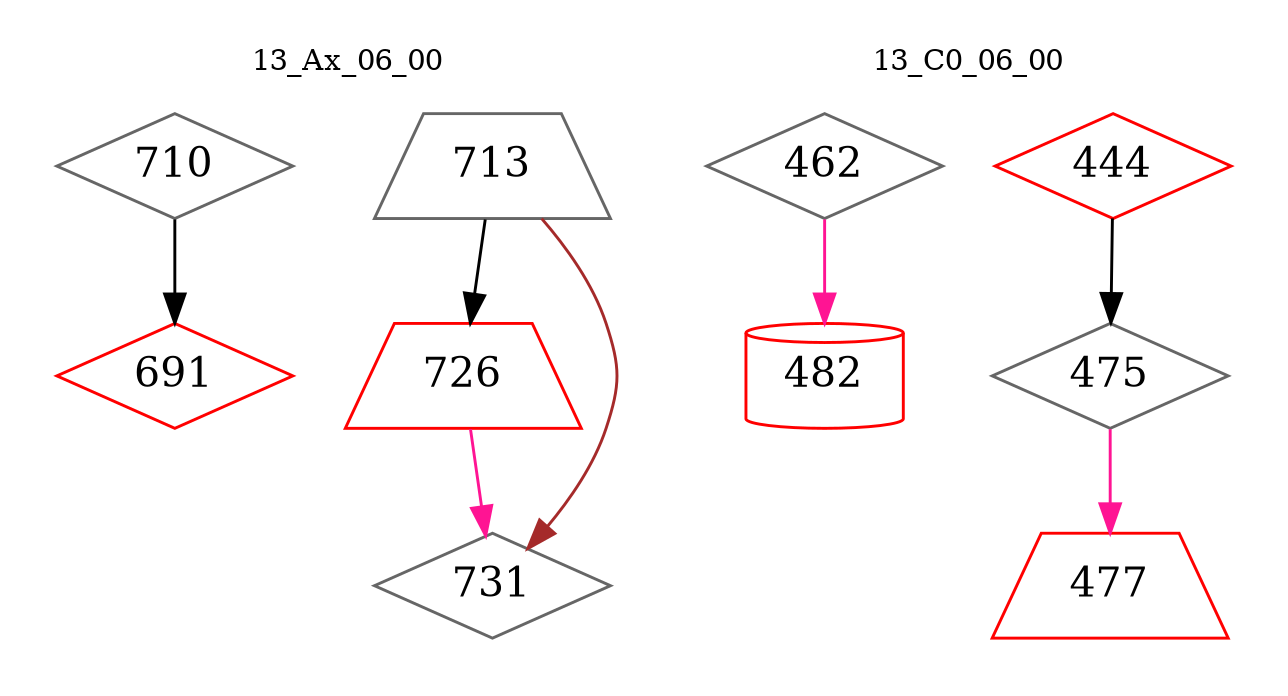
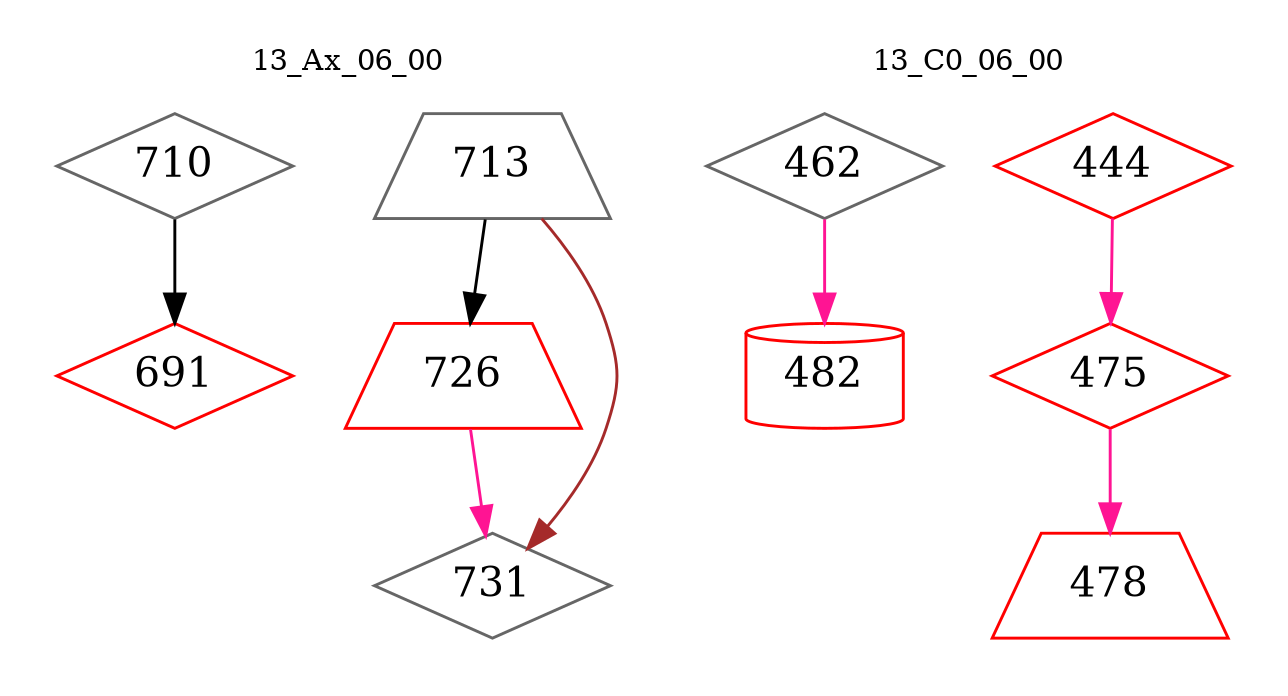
edge "444" -> "475": color black -> deeppink
node "475": color gray40 -> red
node "477": label "477" -> "478"
